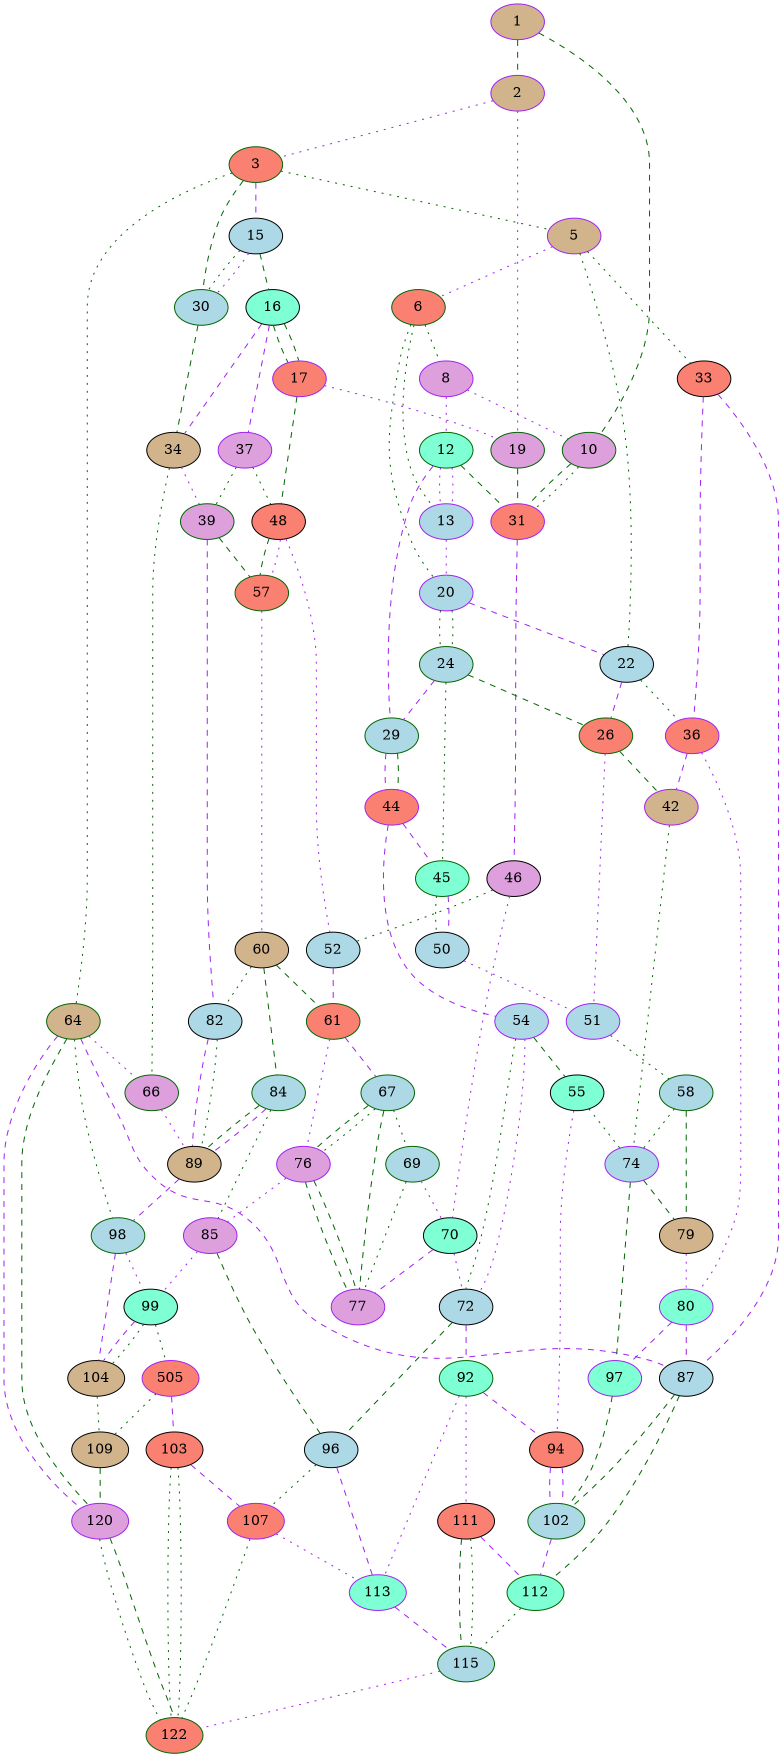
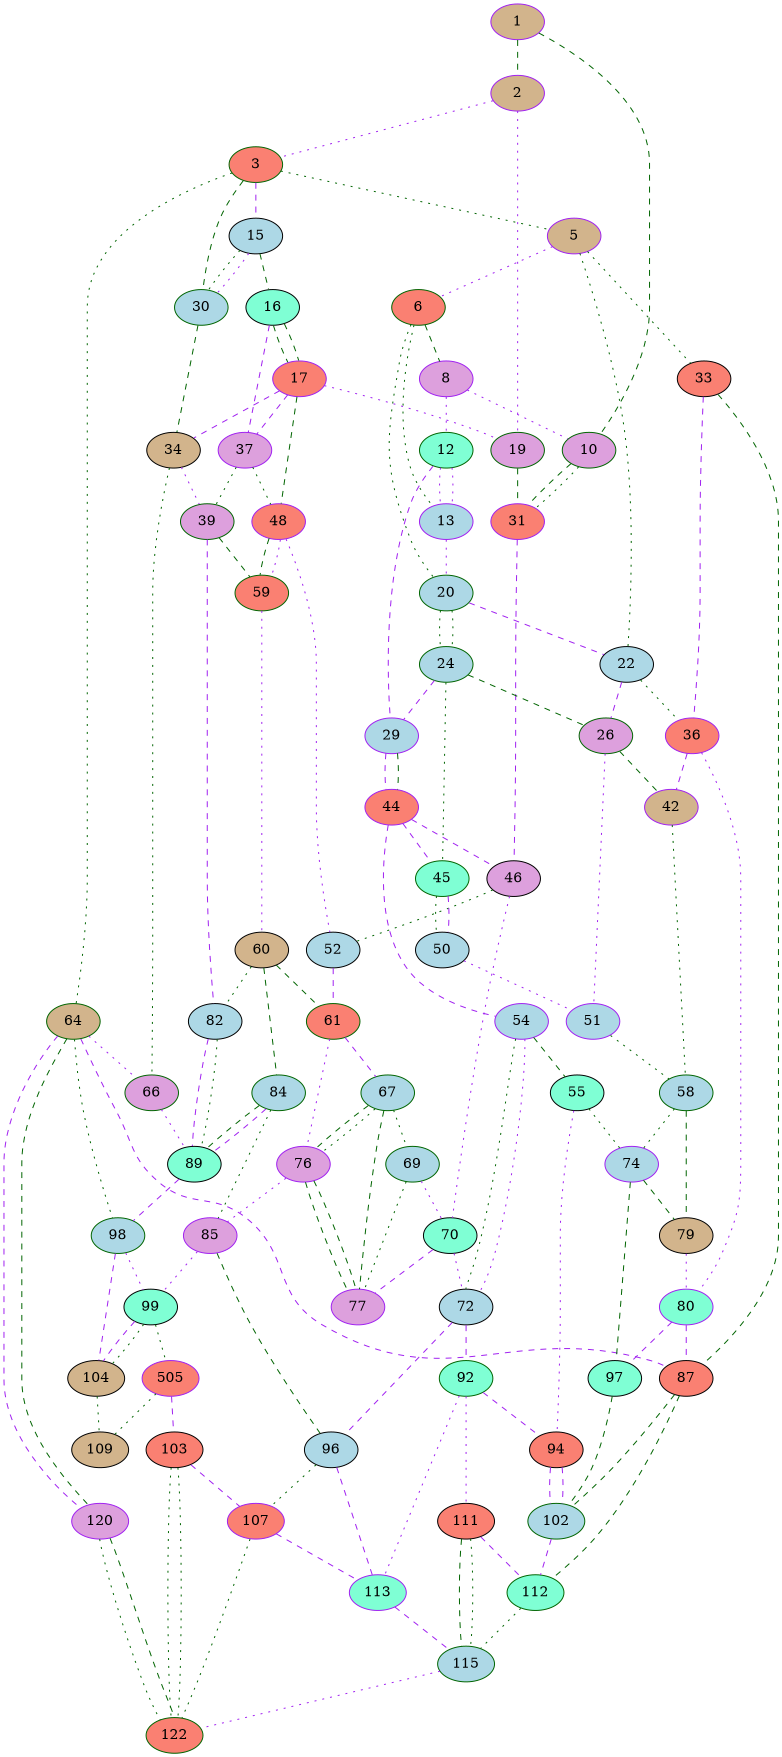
edge "6" -- "8": style dotted -> dashed
edge "16" -- "34": now "17" -- "34"
edge "17" -- "37": added
edge "12" -- "31": removed
node "48": color black -> purple
node "57": label "57" -> "59"
node "20": color purple -> darkgreen
node "29": color darkgreen -> purple
node "26": fillcolor salmon -> plum
edge "44" -- "46": added
edge "33" -- "87": color purple -> darkgreen
edge "42" -- "74": now "42" -- "58"
node "89": fillcolor tan -> aquamarine
edge "72" -- "96": color darkgreen -> purple
node "97": color purple -> black
node "87": fillcolor lightblue -> salmon
edge "109" -- "120": removed
edge "107" -- "113": style dotted -> dashed
